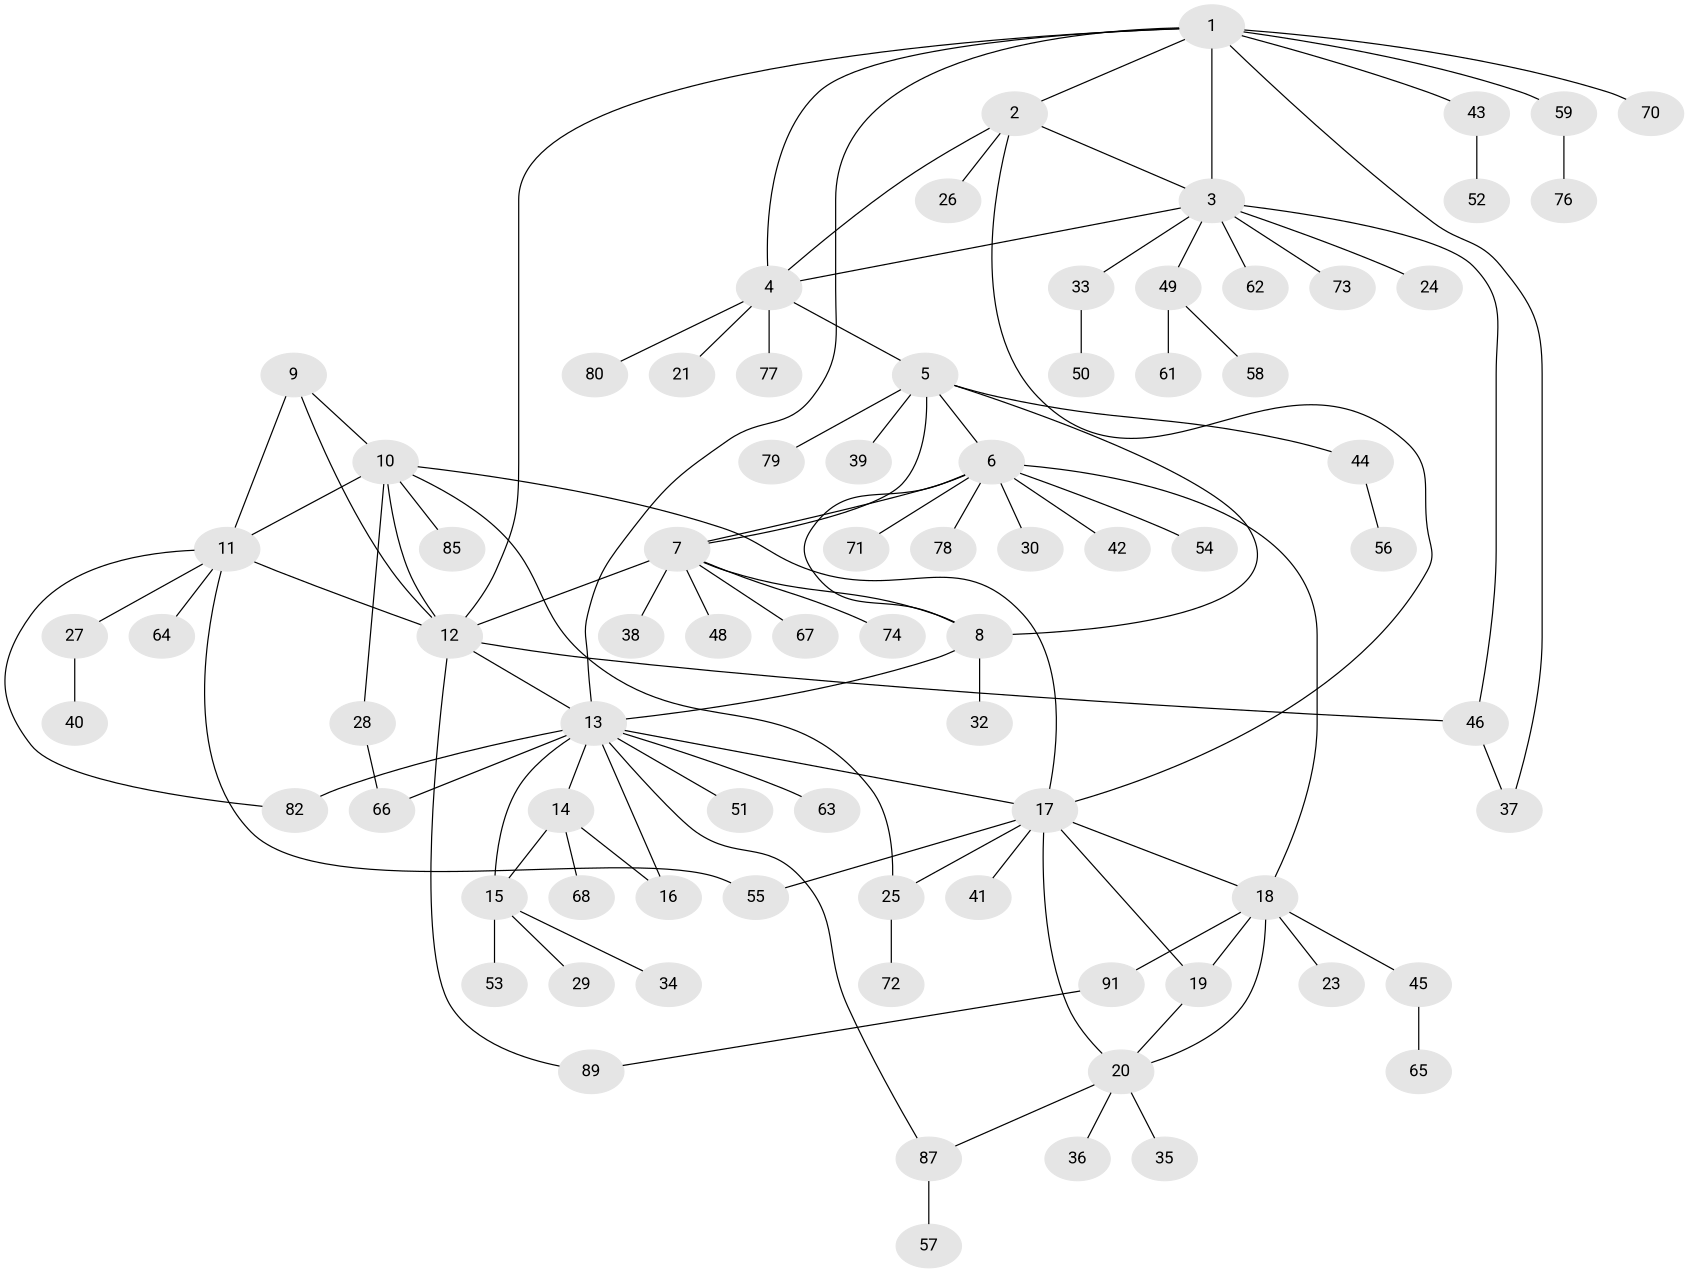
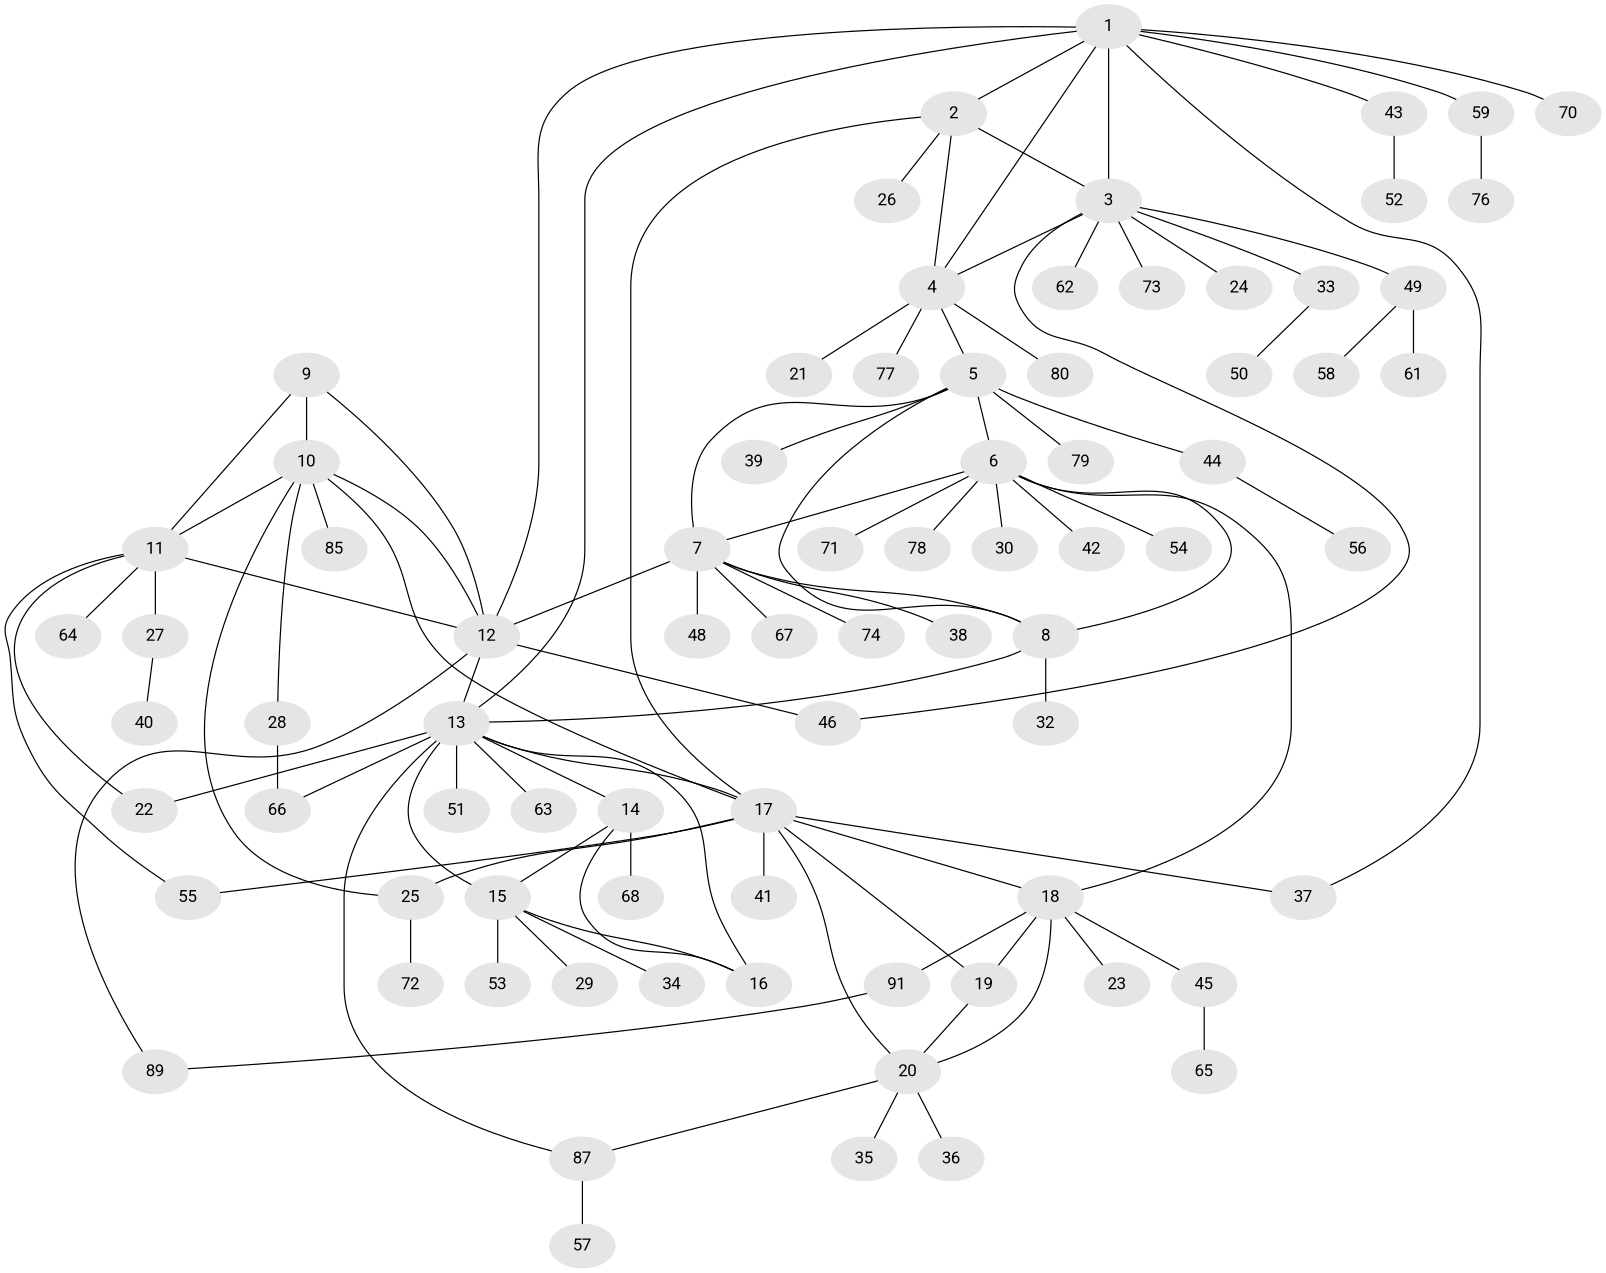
edge "46" -- "37": now "17" -- "37"
node "82": label "82" -> "22"
edge "15" -- "16": added
